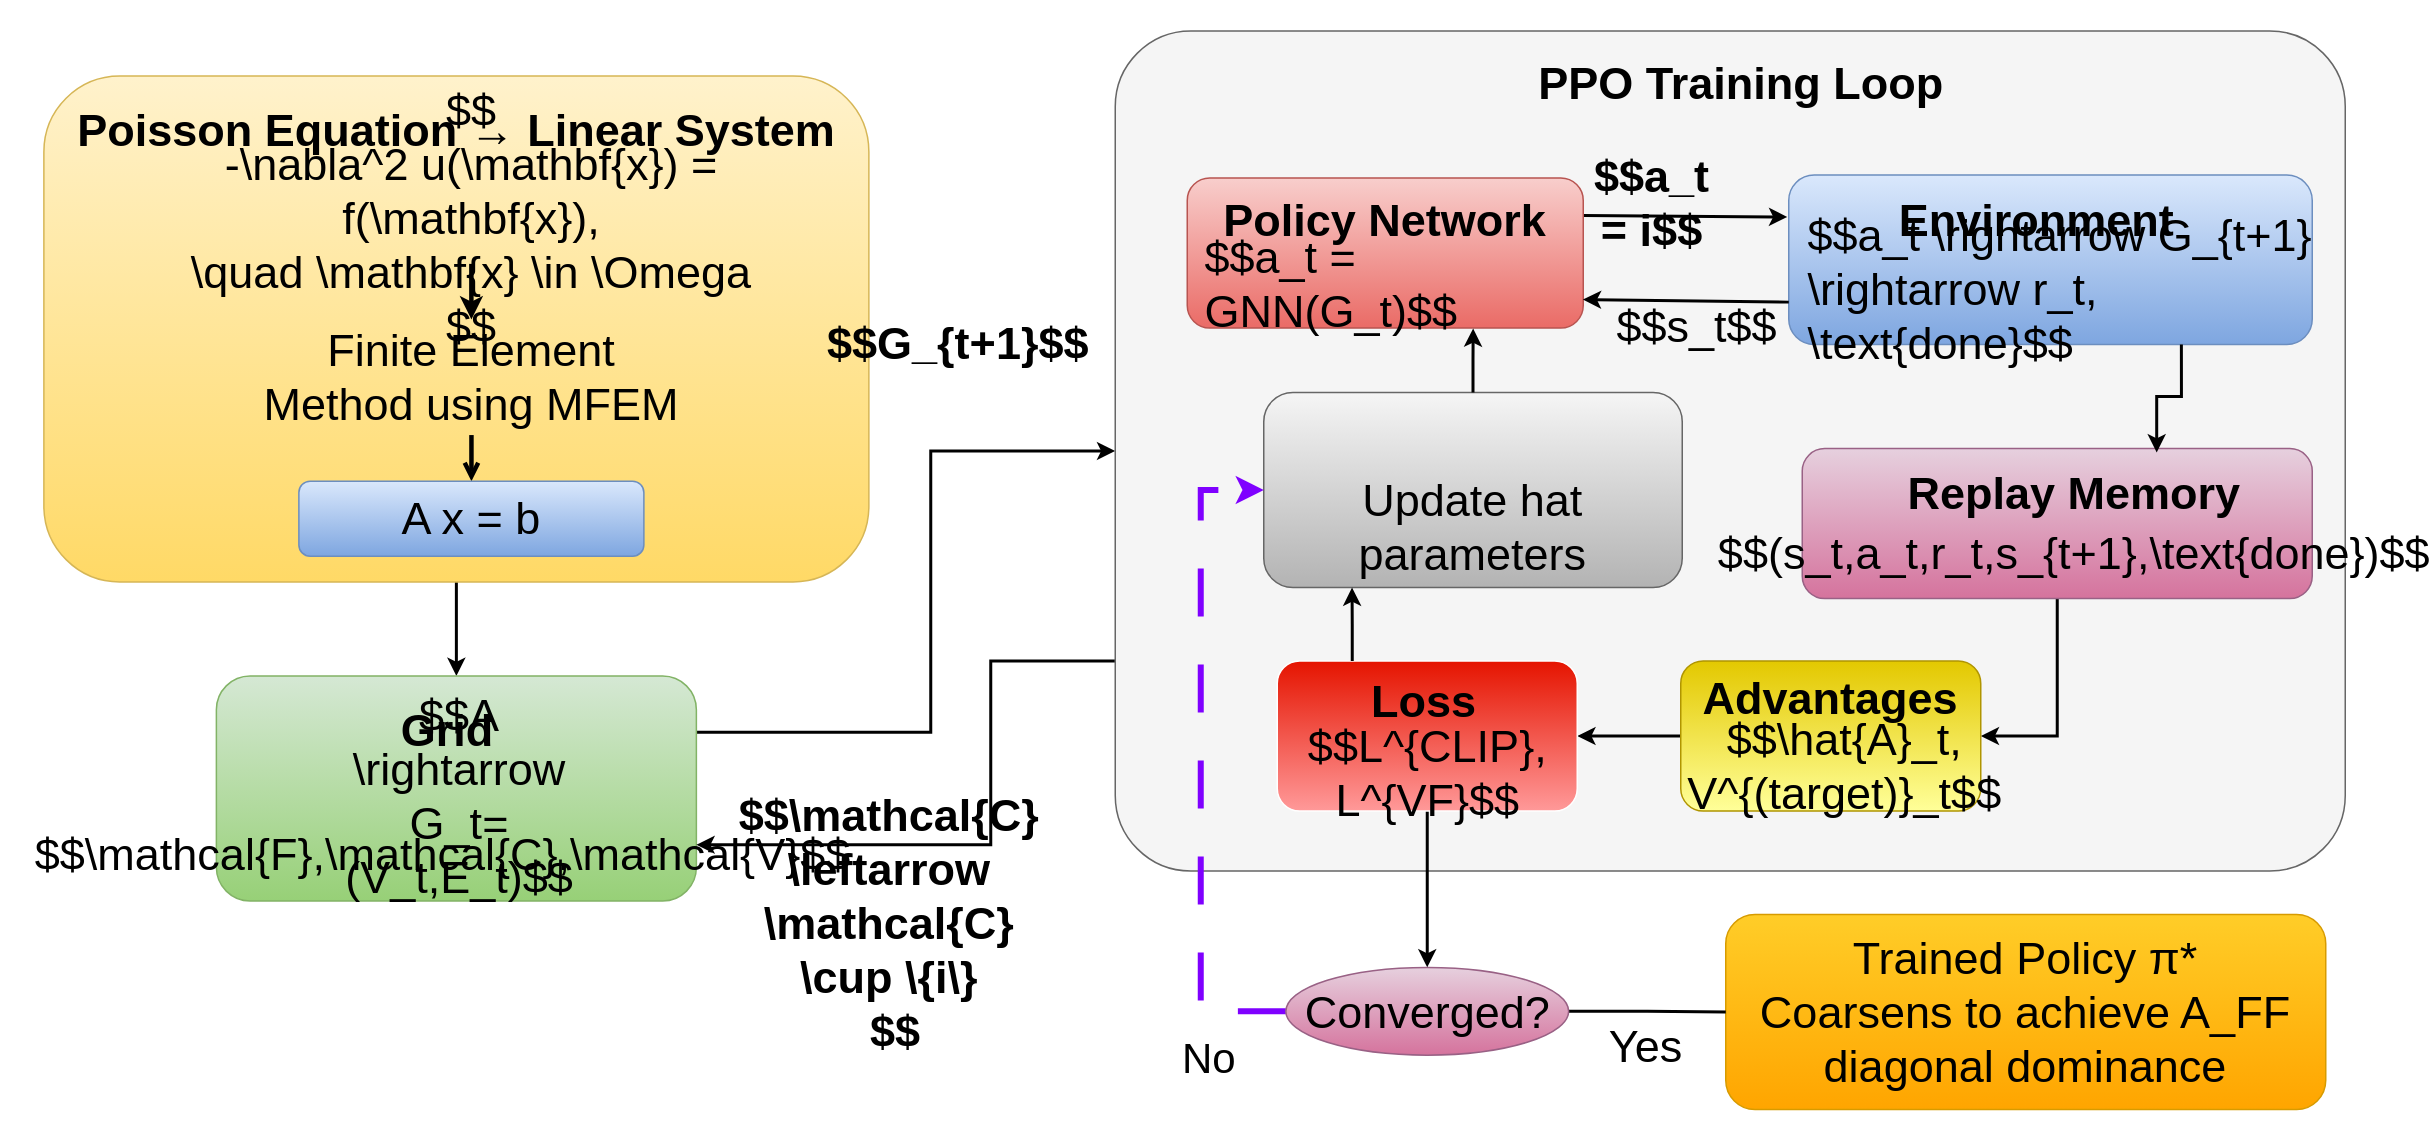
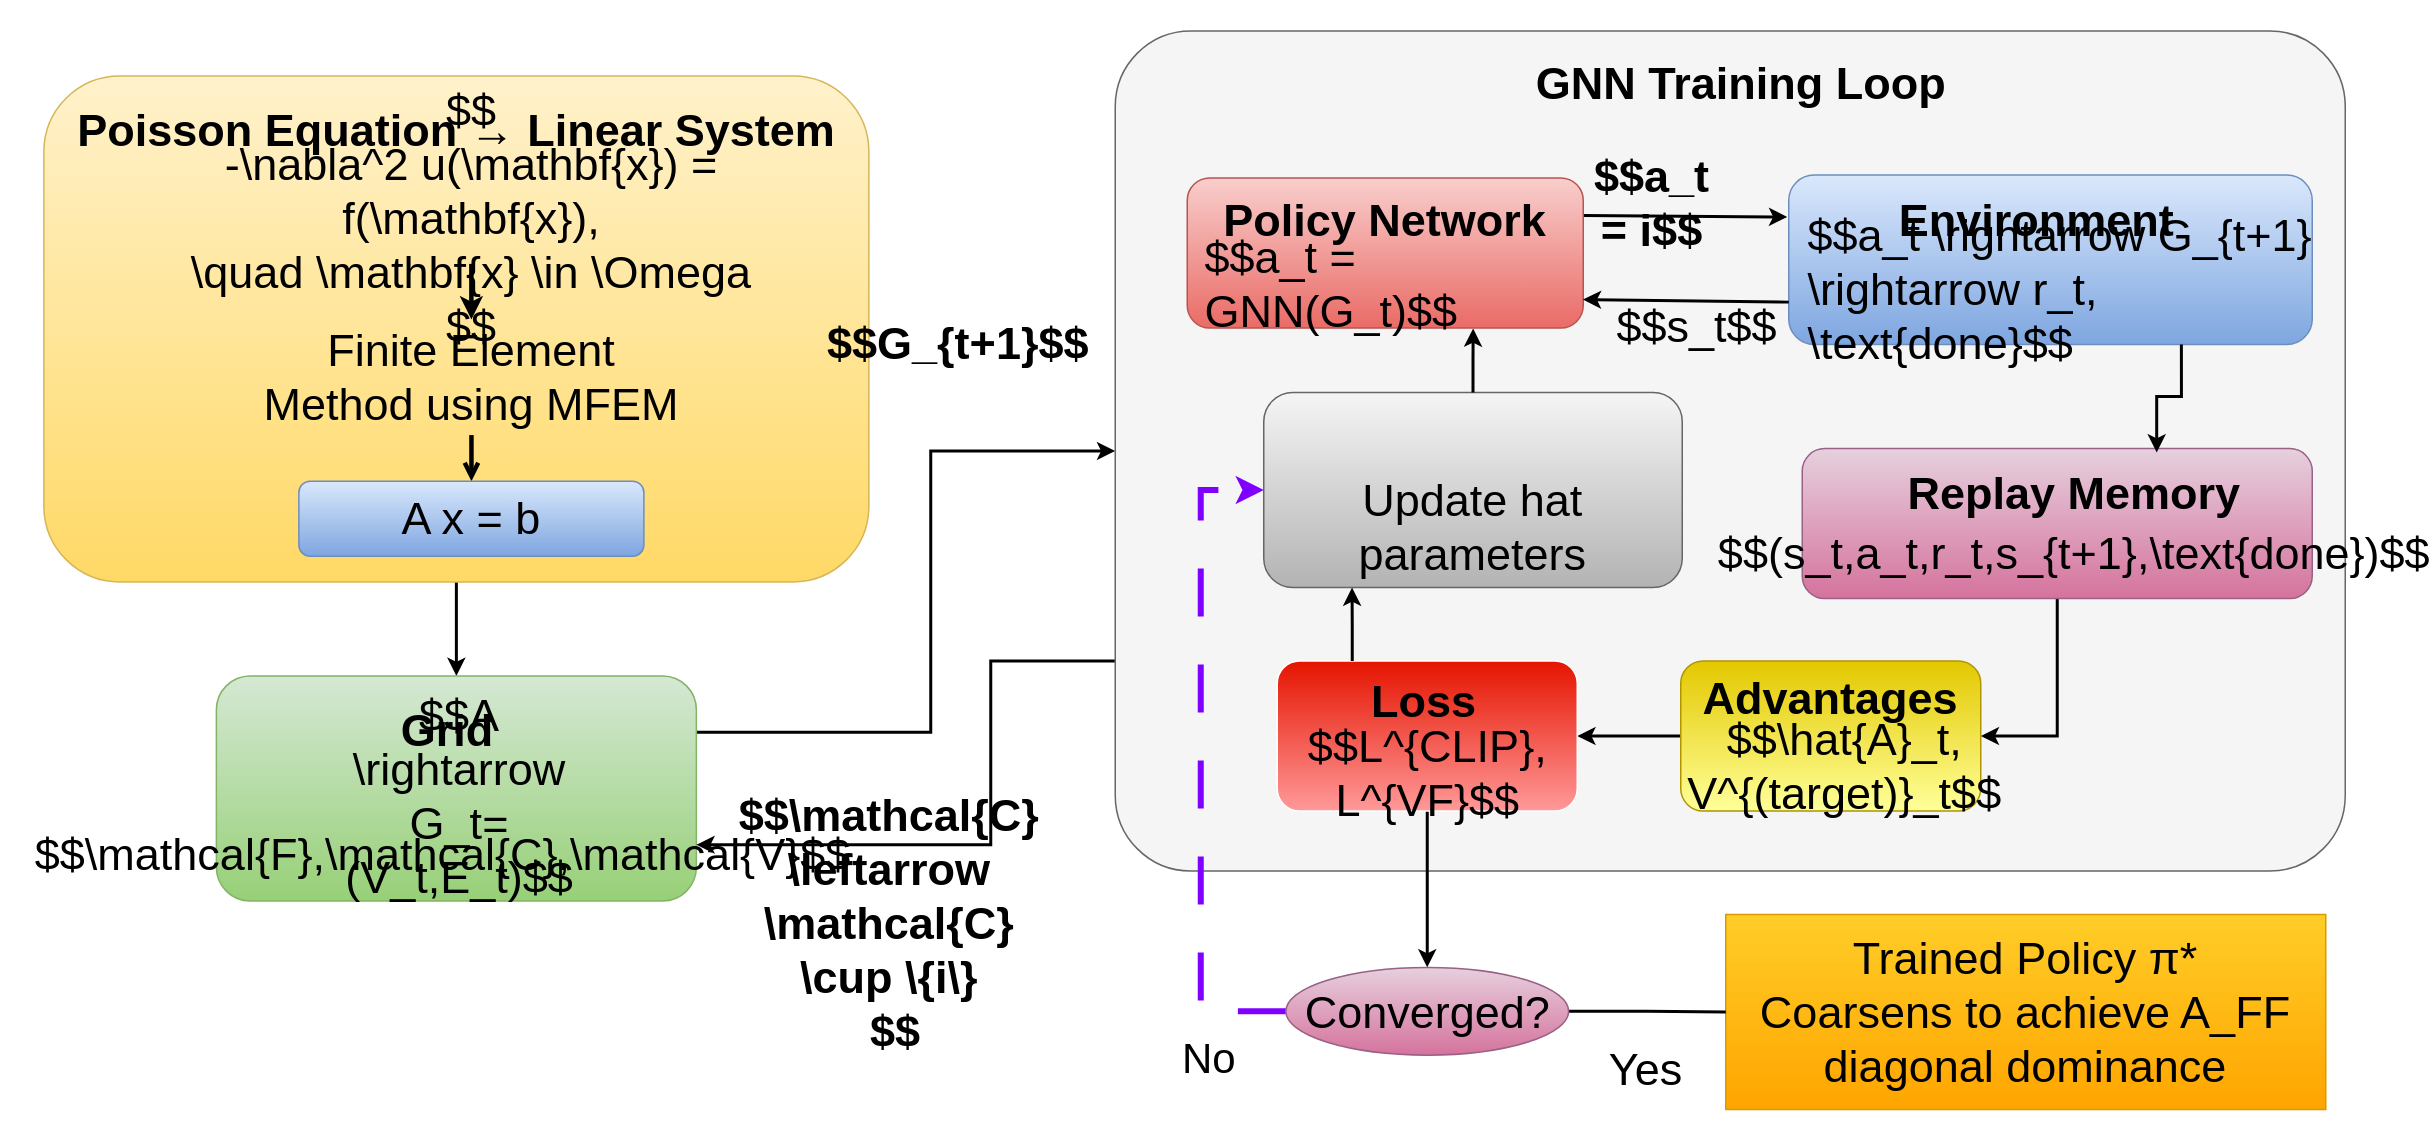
node "PPO Training Loop": label "PPO Training Loop" -> "GNN Training Loop"
node "Trained Policy π* Coarsens to achieve A_FF diagonal dominance": shape rounded rectangle -> rectangle
node "Yes": moved (1647, 1046) -> (1647, 1069)
